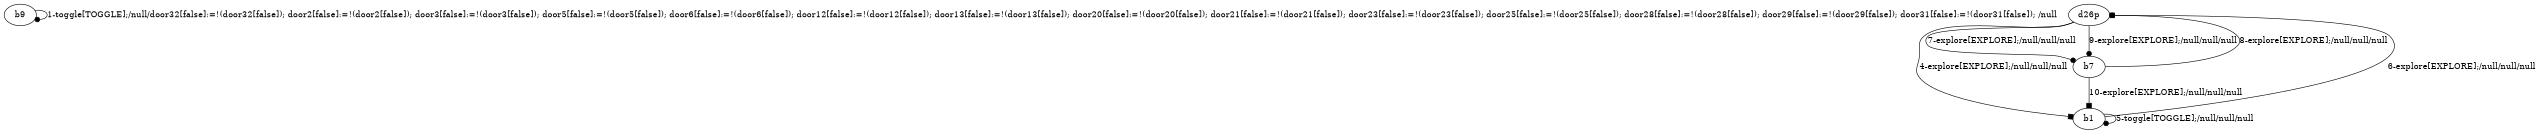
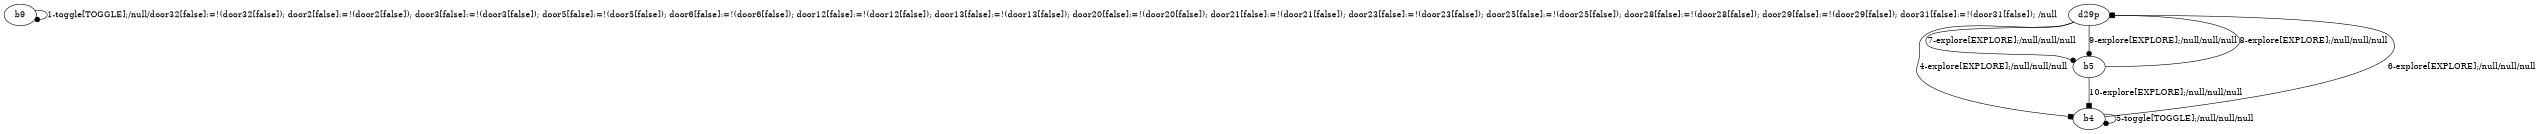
node "d26p": label "d26p" -> "d29p"
node "b7": label "b7" -> "b5"
node "b1": label "b1" -> "b4"
